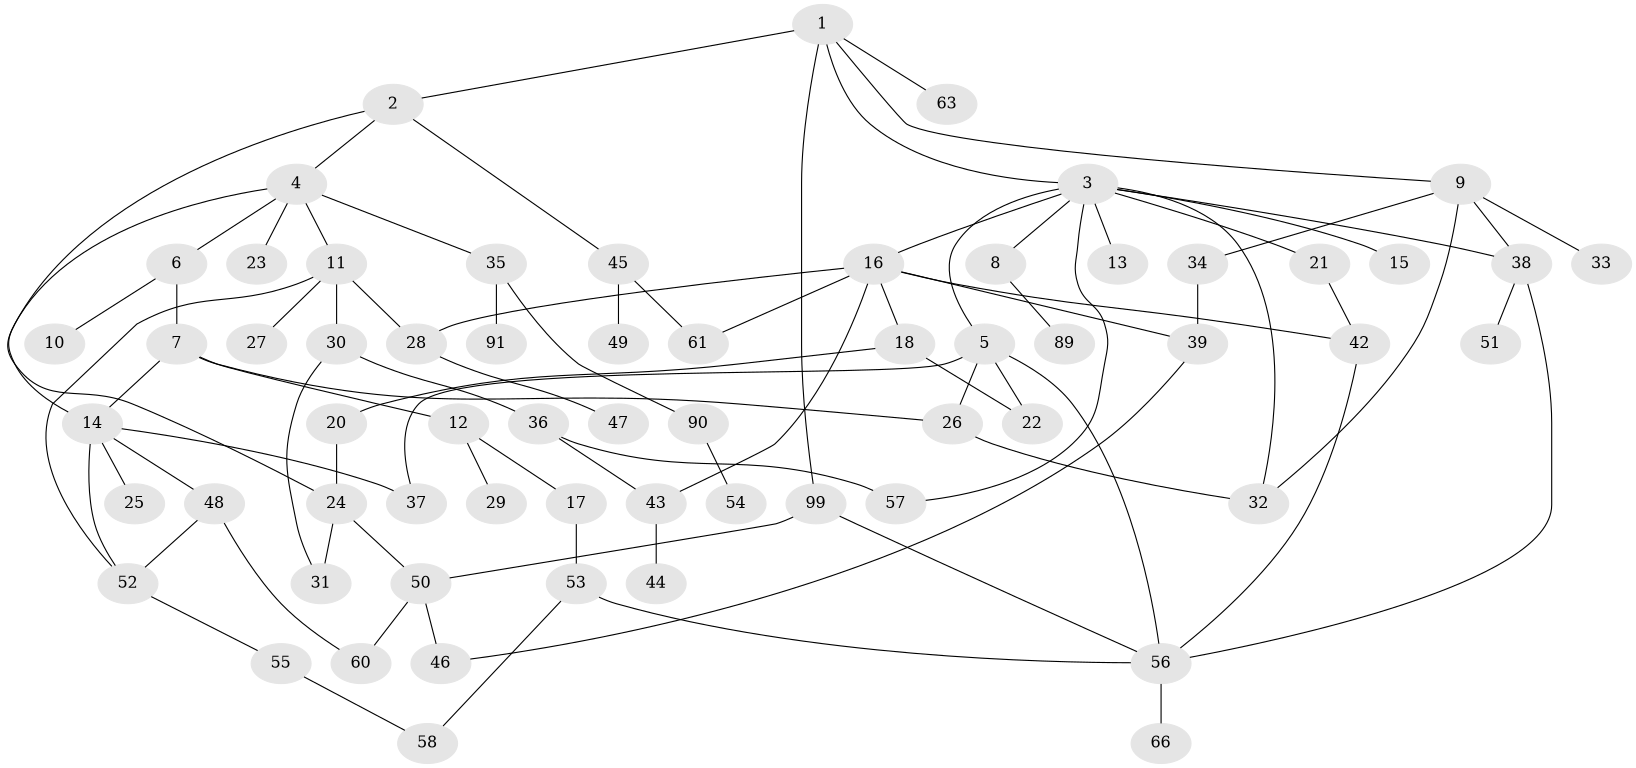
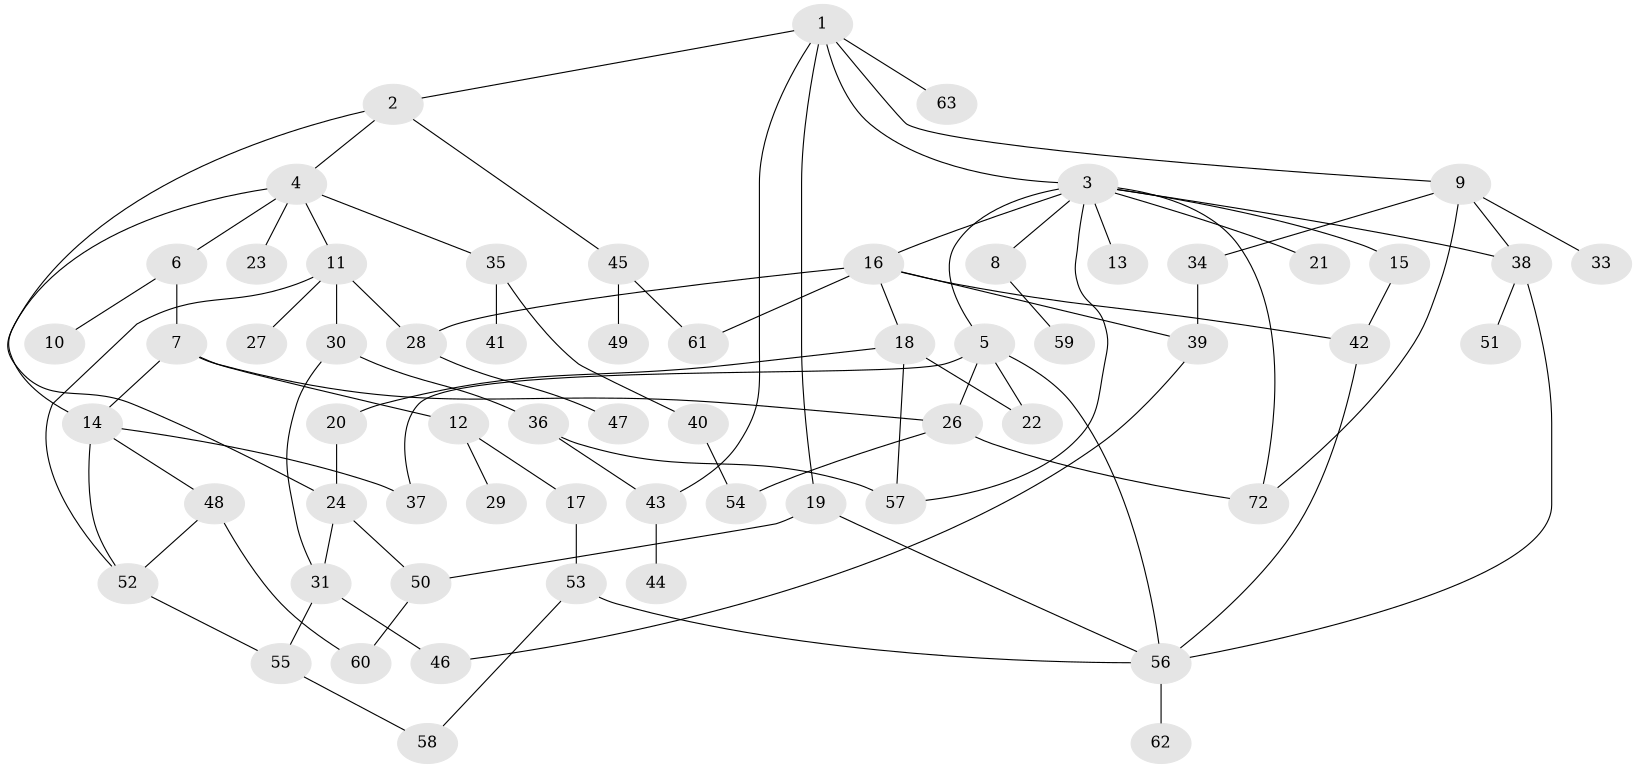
edge "21" -- "42": now "15" -- "42"
node "91": label "91" -> "41"
node "89": label "89" -> "59"
edge "16" -- "43": now "1" -- "43"
node "90": label "90" -> "40"
edge "18" -- "57": added
edge "26" -- "54": added
node "25": removed
node "99": label "99" -> "19"
node "32": label "32" -> "72"
edge "50" -- "46": now "31" -- "46"
edge "31" -- "55": added
node "66": label "66" -> "62"
